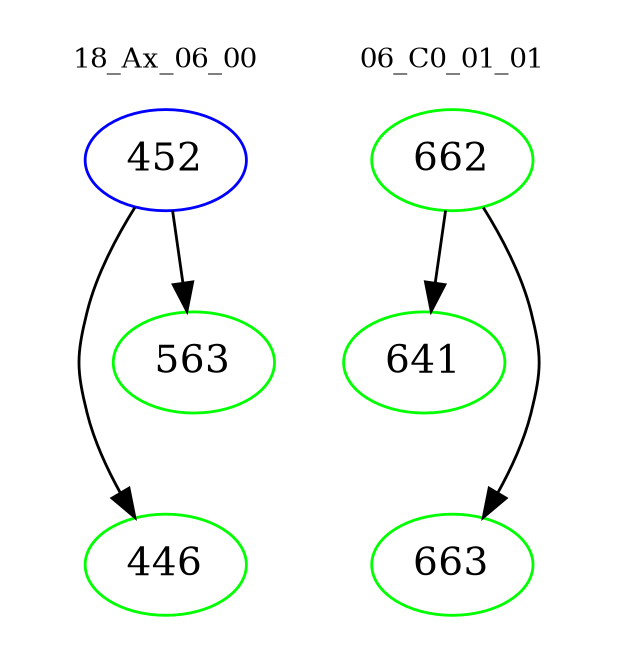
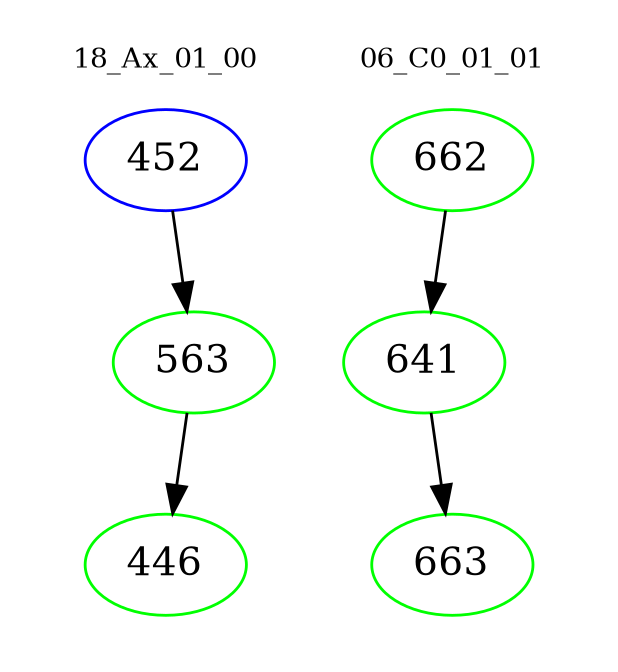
cluster "18_Ax_06_00": label "18_Ax_06_00" -> "18_Ax_01_00"
edge "452" -> "446": now "563" -> "446"
edge "662" -> "663": now "641" -> "663"
